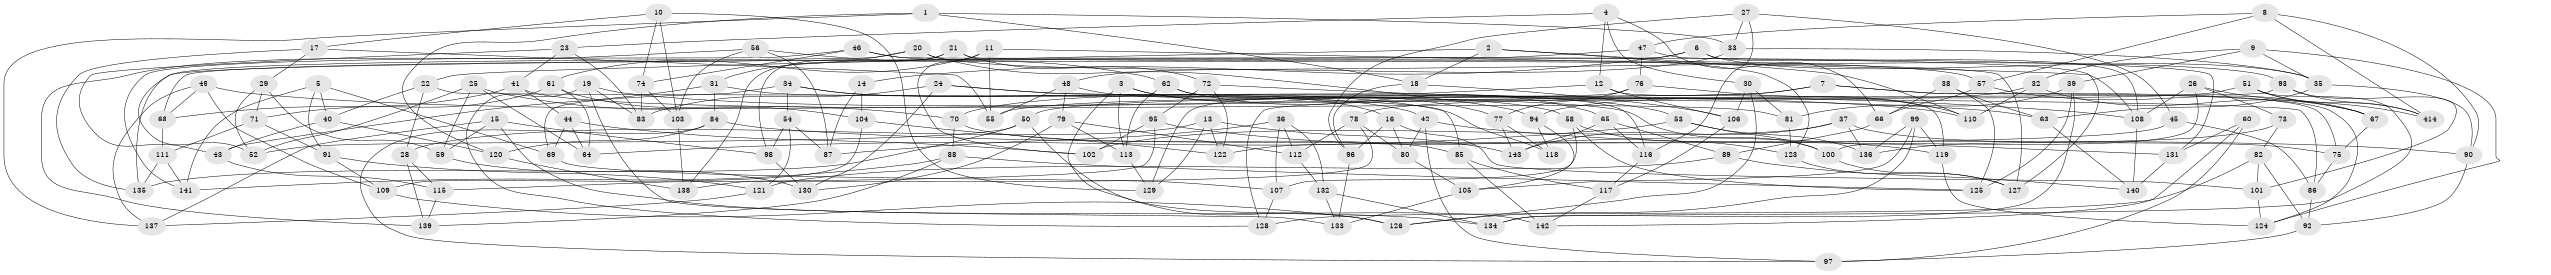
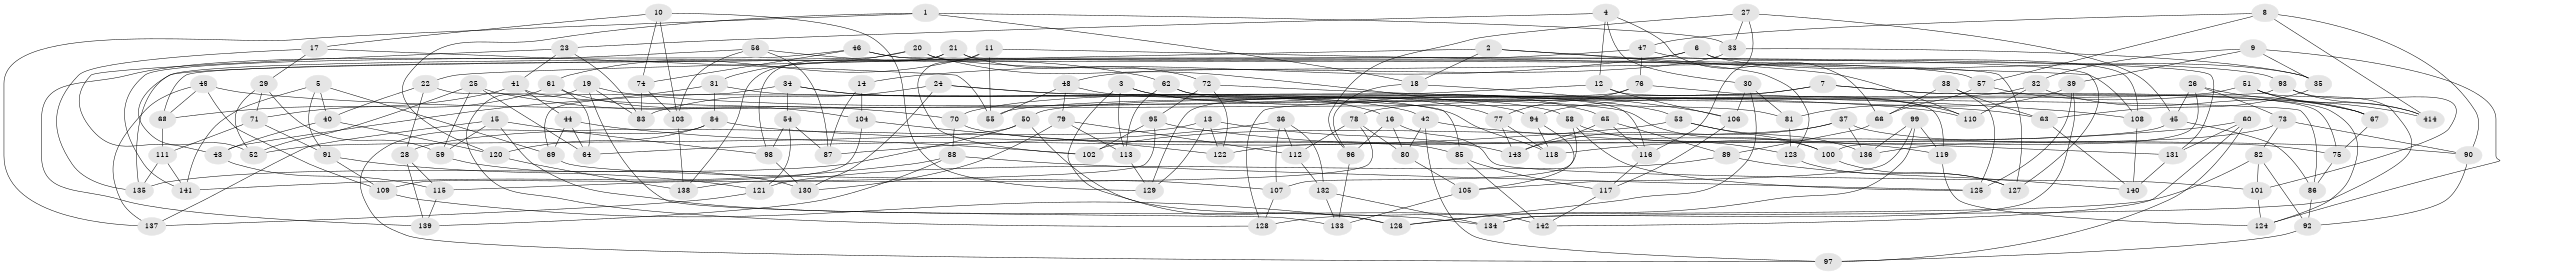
edge "35" -- "90": now "73" -- "90"
edge "26" -- "108": now "26" -- "45"
edge "60" -- "118": added
